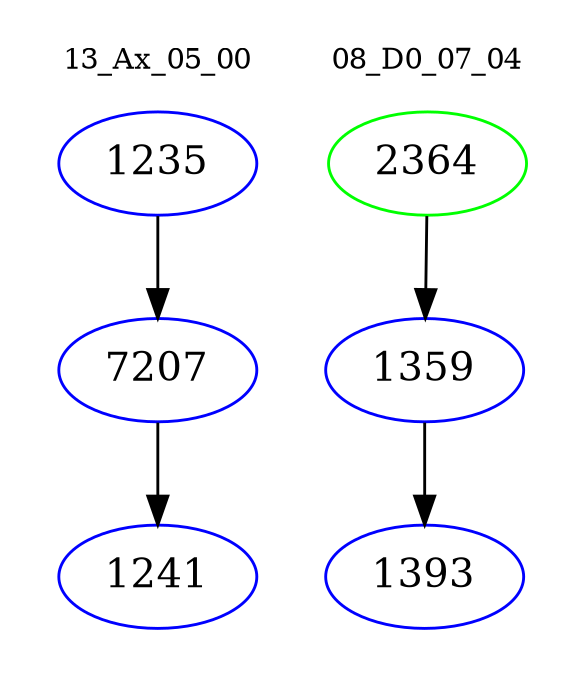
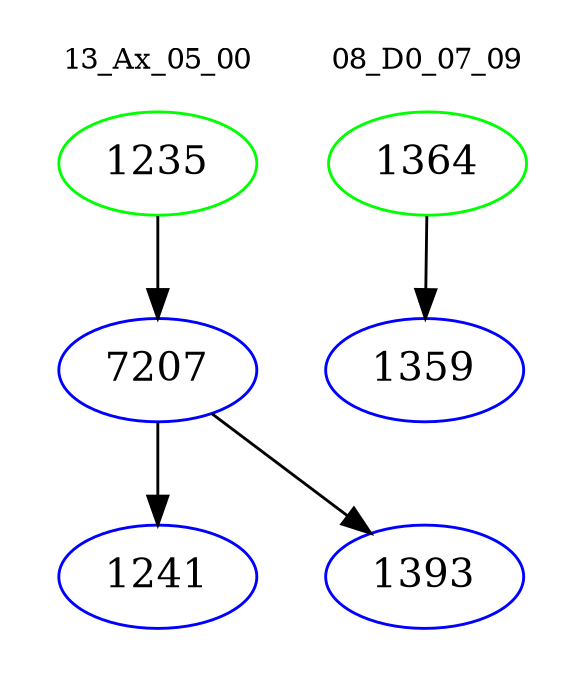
cluster "08_D0_07_04": label "08_D0_07_04" -> "08_D0_07_09"
node "1235": color blue -> green
node "2364": label "2364" -> "1364"
edge "1359" -> "1393": now "7207" -> "1393"
